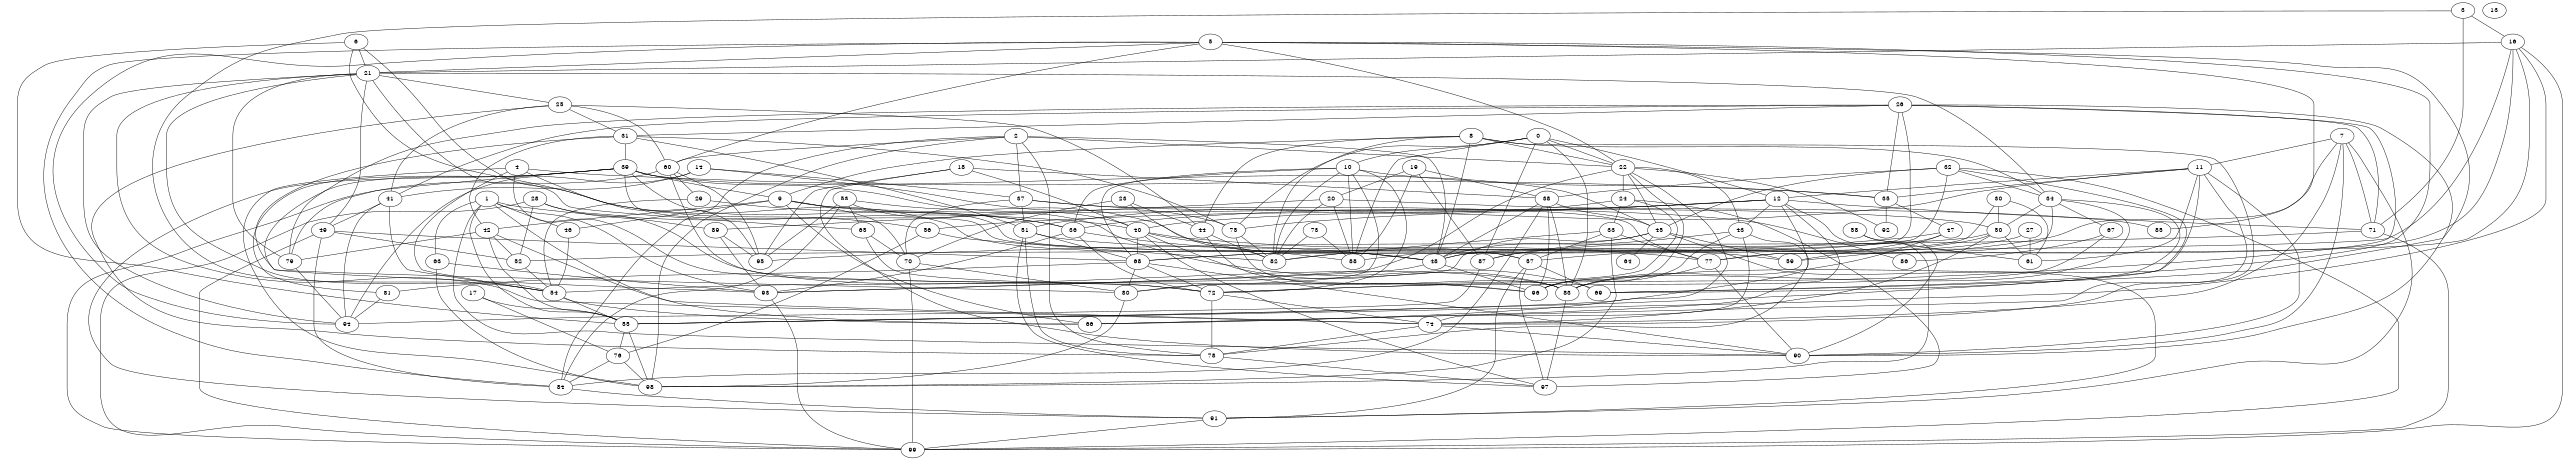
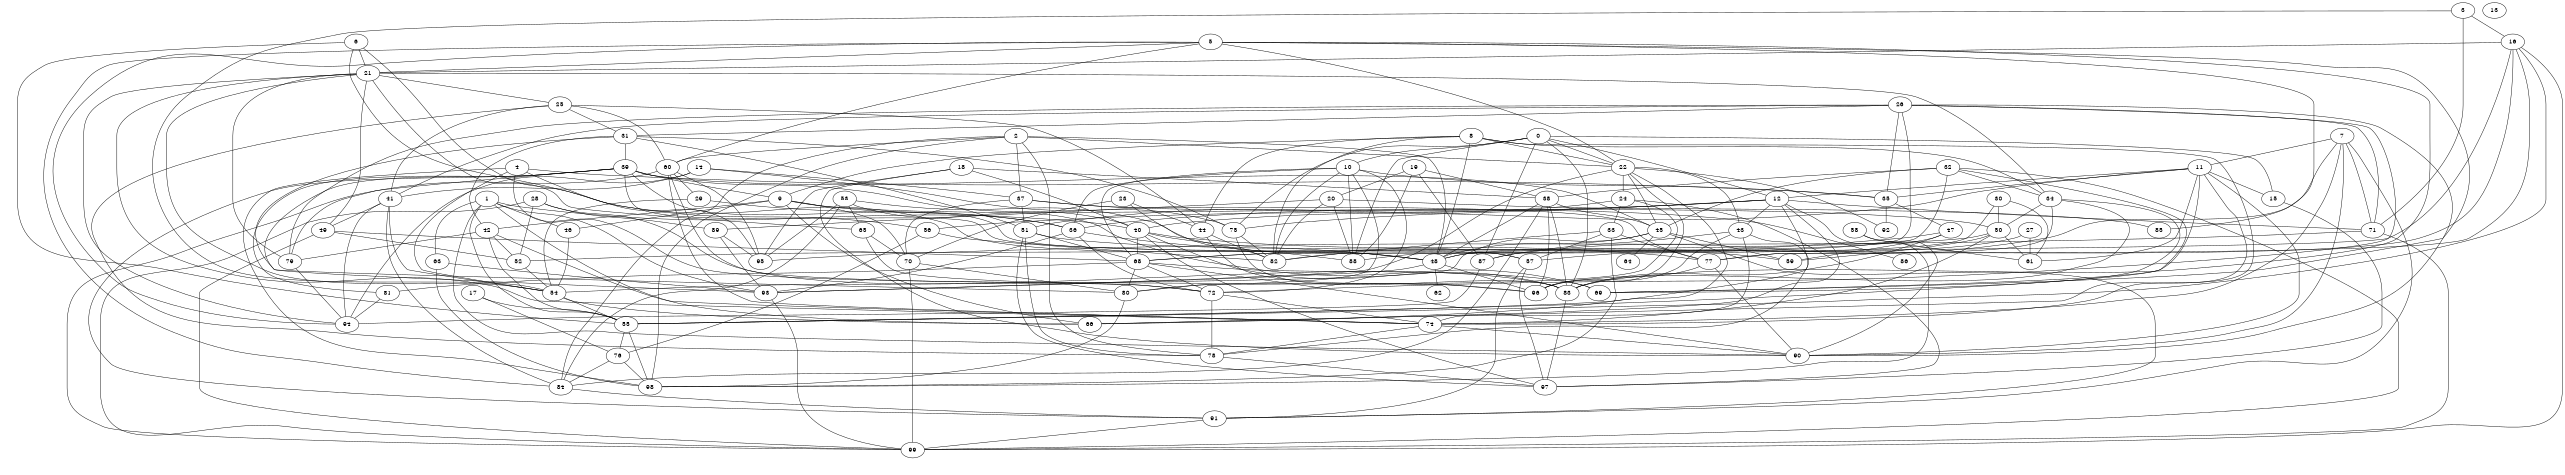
node "15": added
node "73": removed
node "67": removed
edge "57" -- "69": now "68" -- "69"
node "62": added
edge "60" -- "74": added
edge "49" -- "84": now "41" -- "84"
